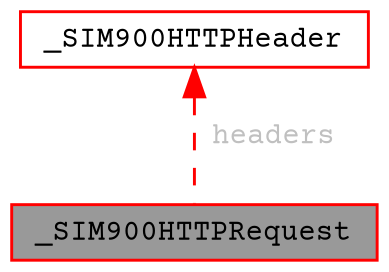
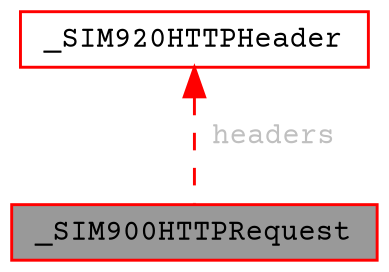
node "_SIM900HTTPHeader": label "_SIM900HTTPHeader" -> "_SIM920HTTPHeader"
